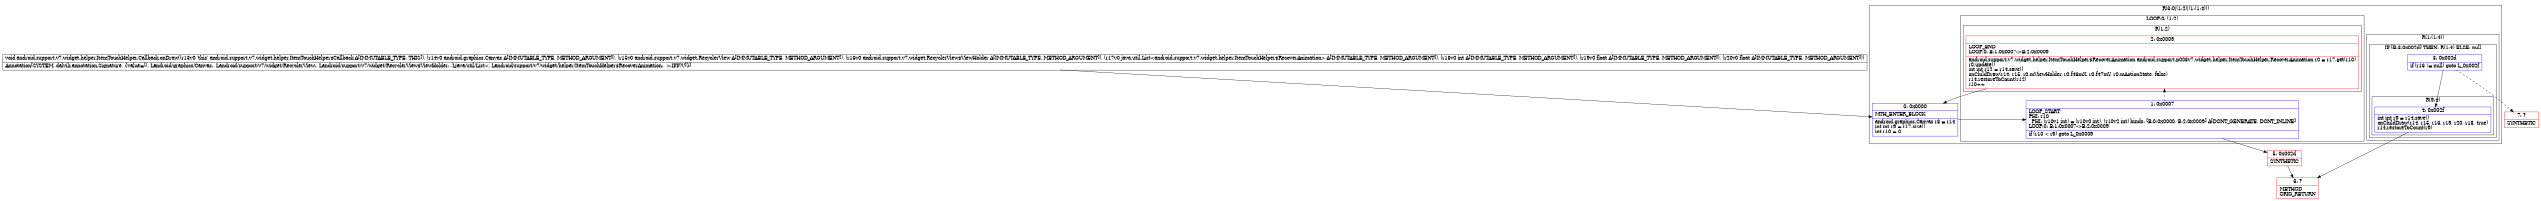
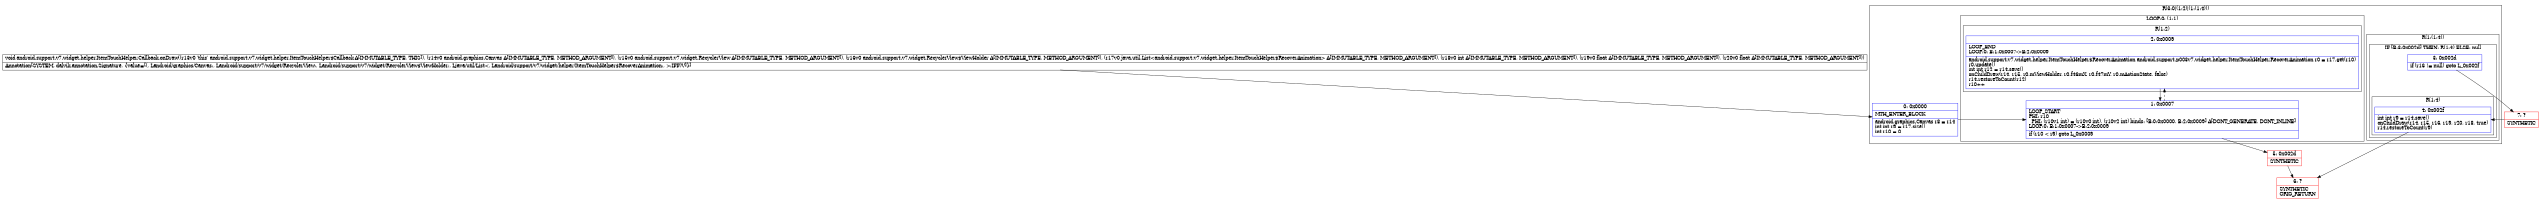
cluster "LOOP:0: (1:2)": label "LOOP:0: (1:2)" -> "LOOP:0: (1:1)"
node "2: 0x0009": color red -> blue
edge "3: 0x002d" -> "4: 0x002f": now "7: ?" -> "4: 0x002f"
edge "3: 0x002d" -> "7: ?": style dashed -> solid
edge "2: 0x0009" -> "0: 0x0000": now "2: 0x0009" -> "1: 0x0007"
cluster "R(9:4)": label "R(9:4)" -> "R(1:4)"
node "6: ?": text "METHOD" -> "SYNTHETIC"
